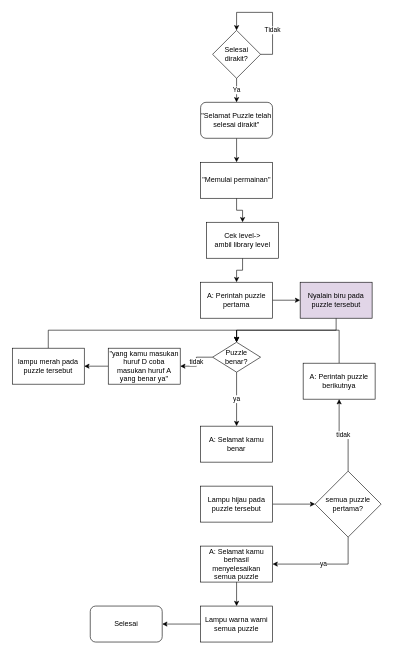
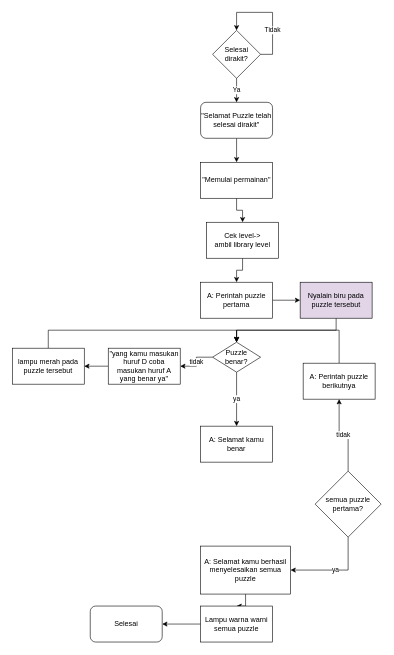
node "Lampu hijau pada puzzle tersebut": removed
edge "Lampu hijau pada puzzle tersebut" -> "semua puzzle pertama?": removed
node "A: Selamat kamu berhasil menyelesaikan semua puzzle": size 72x36 -> 90x48
